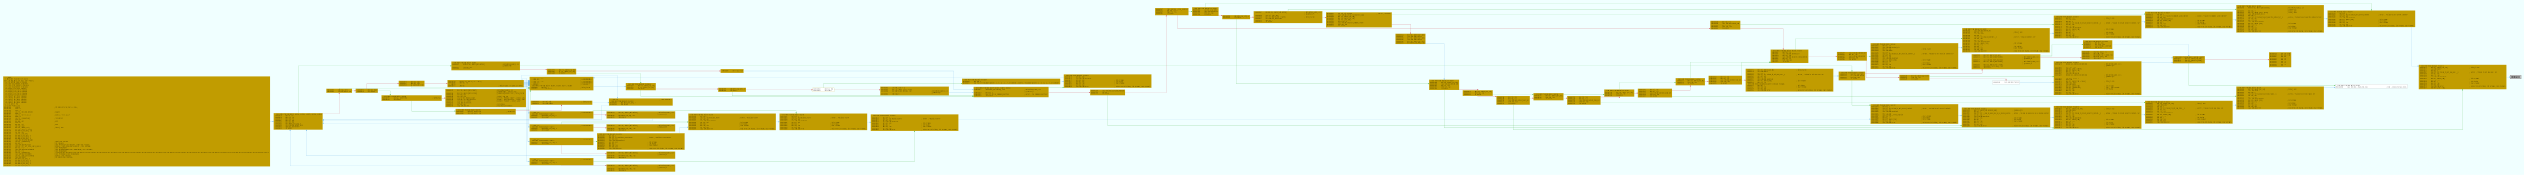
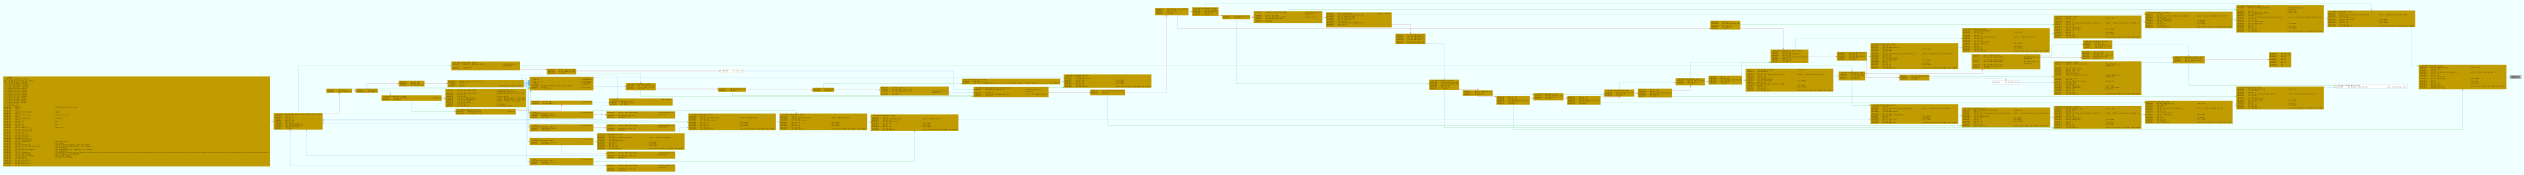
node "0x00002a0e      xor r12d, r12d": fillcolor #c19c00 -> white
node "0x00002b52      cmp eax, ebp 0x00002b54      jge 0x2b0c": fillcolor white -> #c19c00
